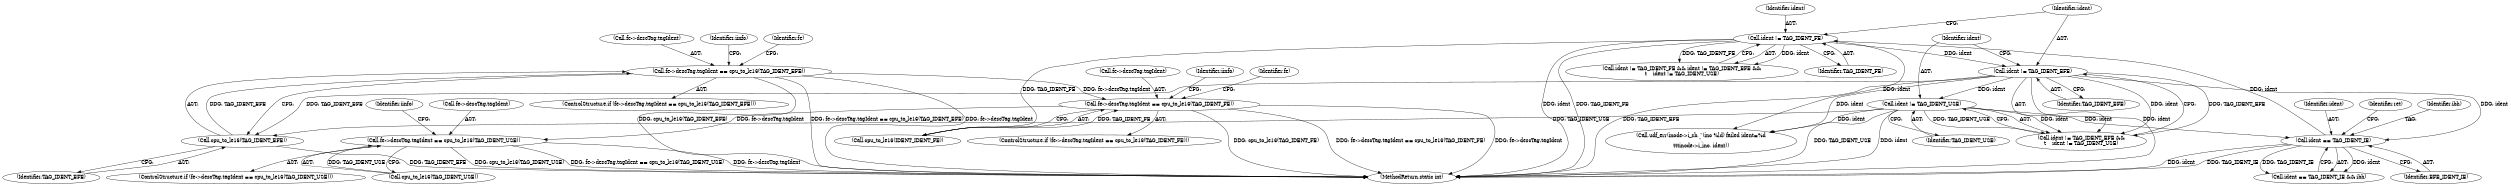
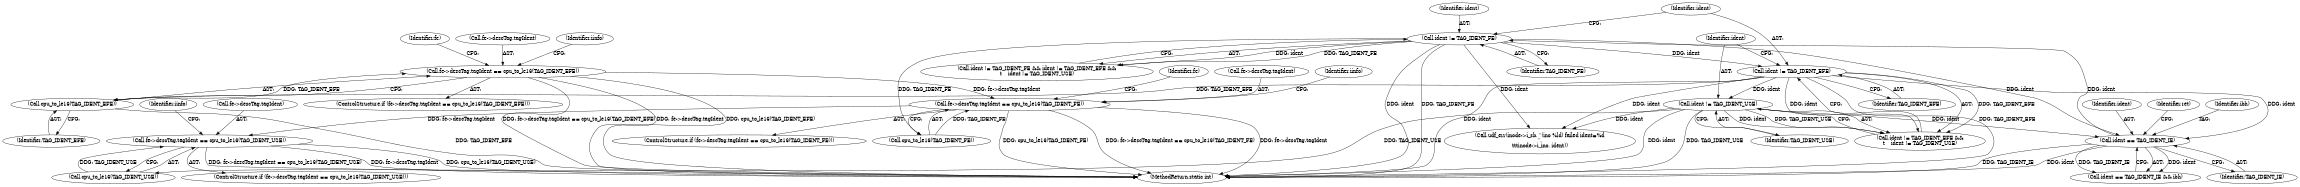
edge "(Call,ident != TAG_IDENT_FE)" -> "(Call,ident == TAG_IDENT_IE)": added, label "DDG: ident"
edge "(Call,ident != TAG_IDENT_USE)" -> "(Call,cpu_to_le16(TAG_IDENT_EFE))": now "(Call,ident != TAG_IDENT_USE)" -> "(Call,cpu_to_le16(TAG_IDENT_USE))"
node "(Call,cpu_to_le16(IDENT_IDENT_FE))": label "(Call,cpu_to_le16(IDENT_IDENT_FE))" -> "(Call,cpu_to_le16(TAG_IDENT_FE))"
node "(Identifier,EFE_IDENT_IE)": label "(Identifier,EFE_IDENT_IE)" -> "(Identifier,TAG_IDENT_IE)"
